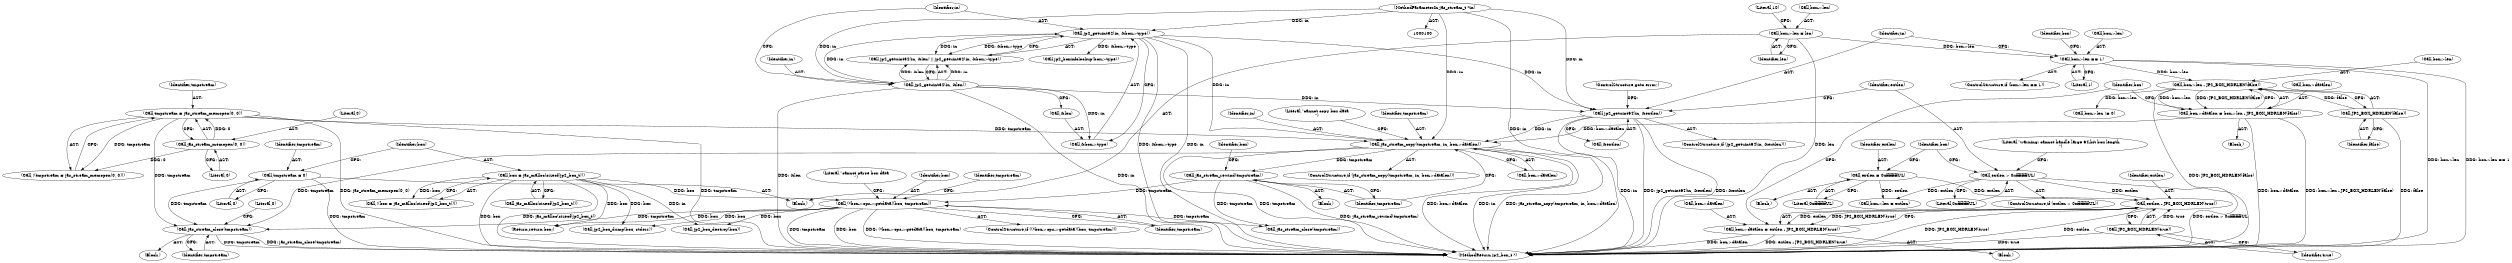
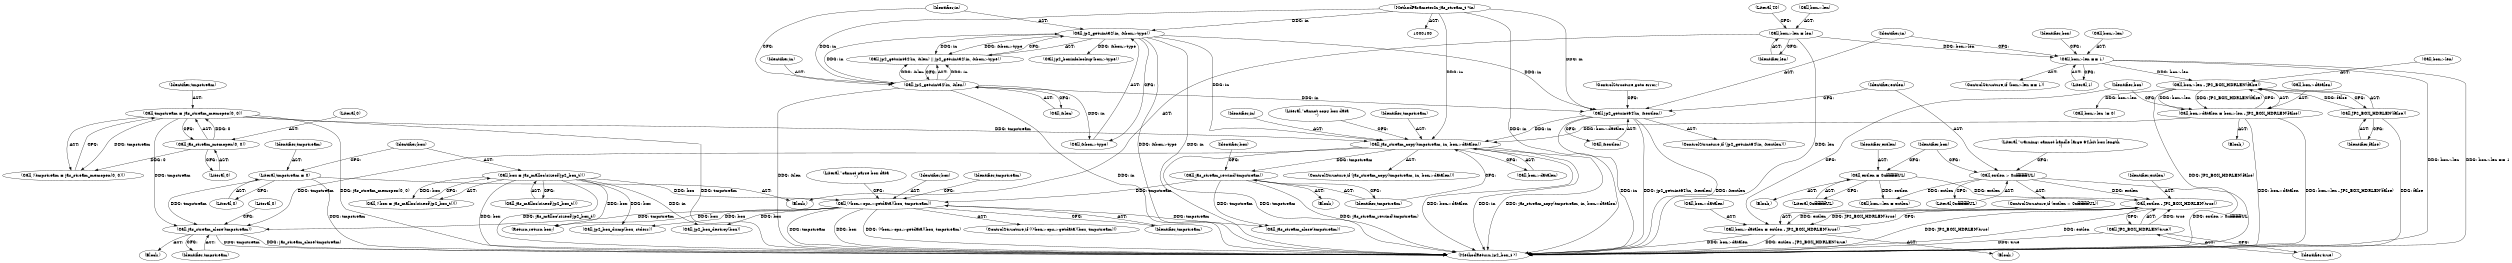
node "(Literal,10)": label "(Literal,10)" -> "(Literal,40)"
edge "(Call,&len)" -> "(Call,&box->type)": now "(Call,&len)" -> "(Call,jp2_getuint32(in, &len))"
node "(Call,tmpstream = 0)": label "(Call,tmpstream = 0)" -> "(Literal,tmpstream = 0)"
